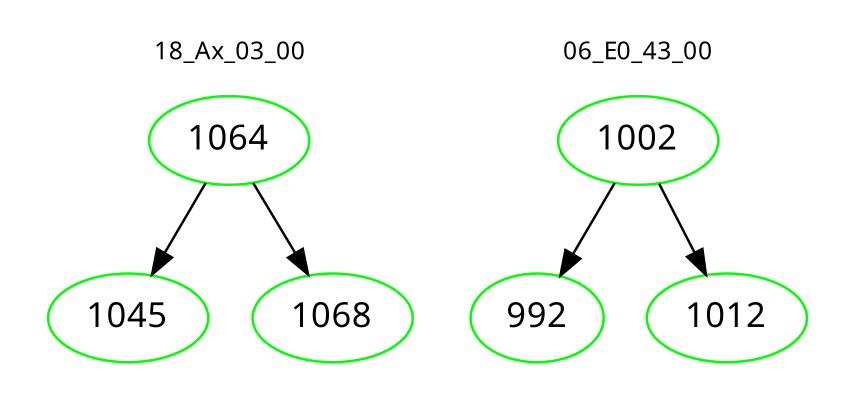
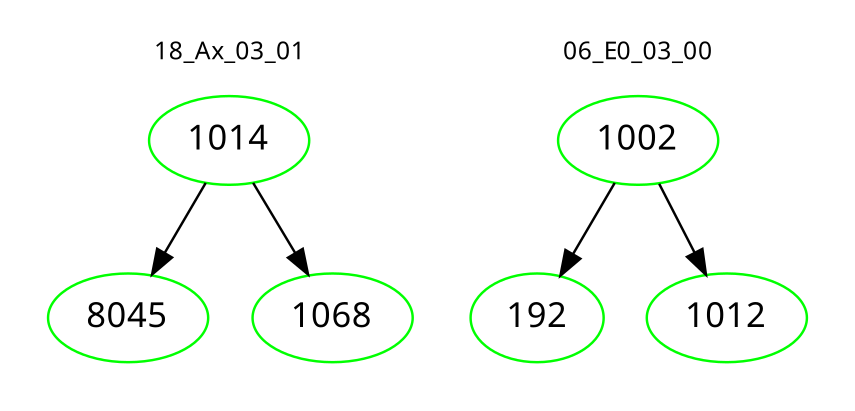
cluster "18_Ax_03_00": label "18_Ax_03_00" -> "18_Ax_03_01"
cluster "06_E0_43_00": label "06_E0_43_00" -> "06_E0_03_00"
node "1064": label "1064" -> "1014"
node "1045": label "1045" -> "8045"
node "992": label "992" -> "192"
